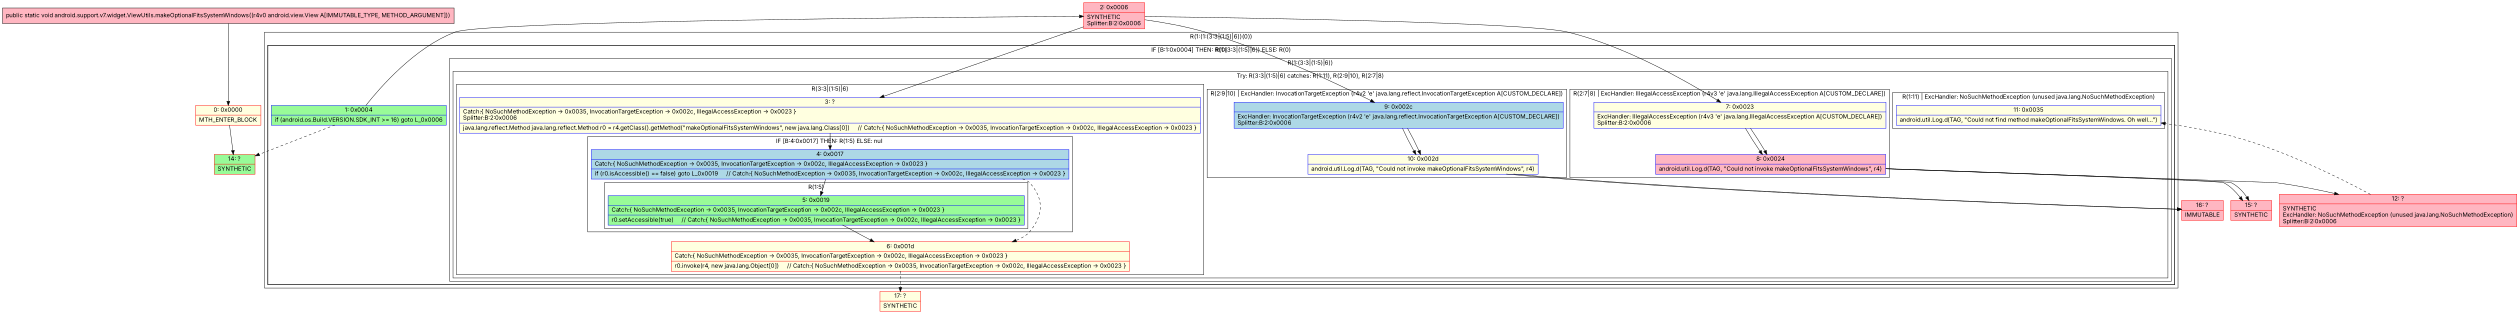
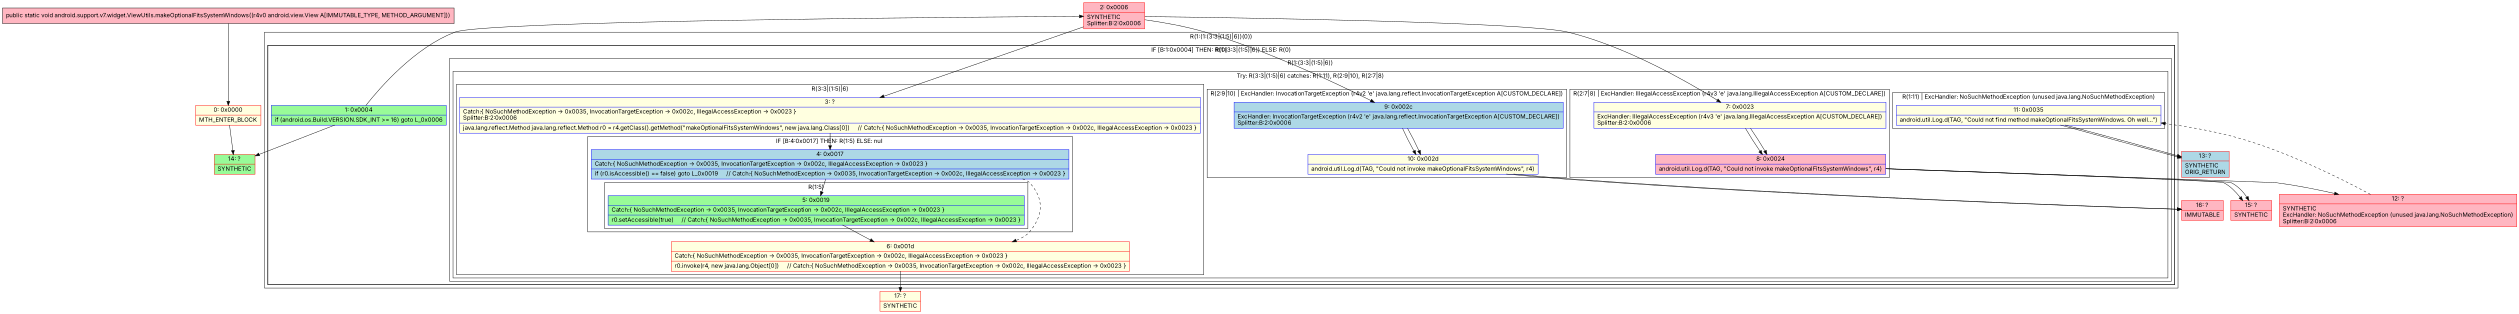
edge "1: 0x0004" -> "14: ?": style dashed -> solid
node "13: ?": added
edge "6: 0x001d" -> "17: ?": style dashed -> solid
